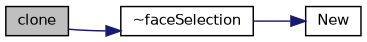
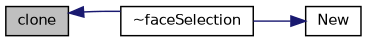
edge "clone" -> "~faceSelection": reversed
